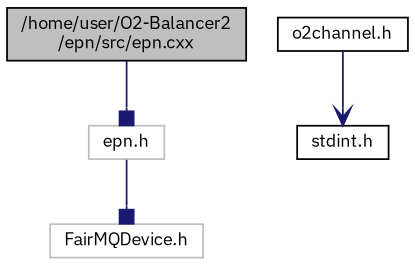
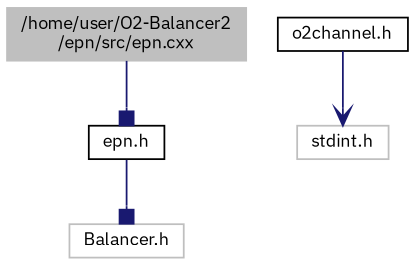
node "/home/user/O2-Balancer2 /epn/src/epn.cxx": color black -> grey75
node "epn.h": color grey75 -> black
node "stdint.h": color black -> grey75
node "FairMQDevice.h": label "FairMQDevice.h" -> "Balancer.h"
